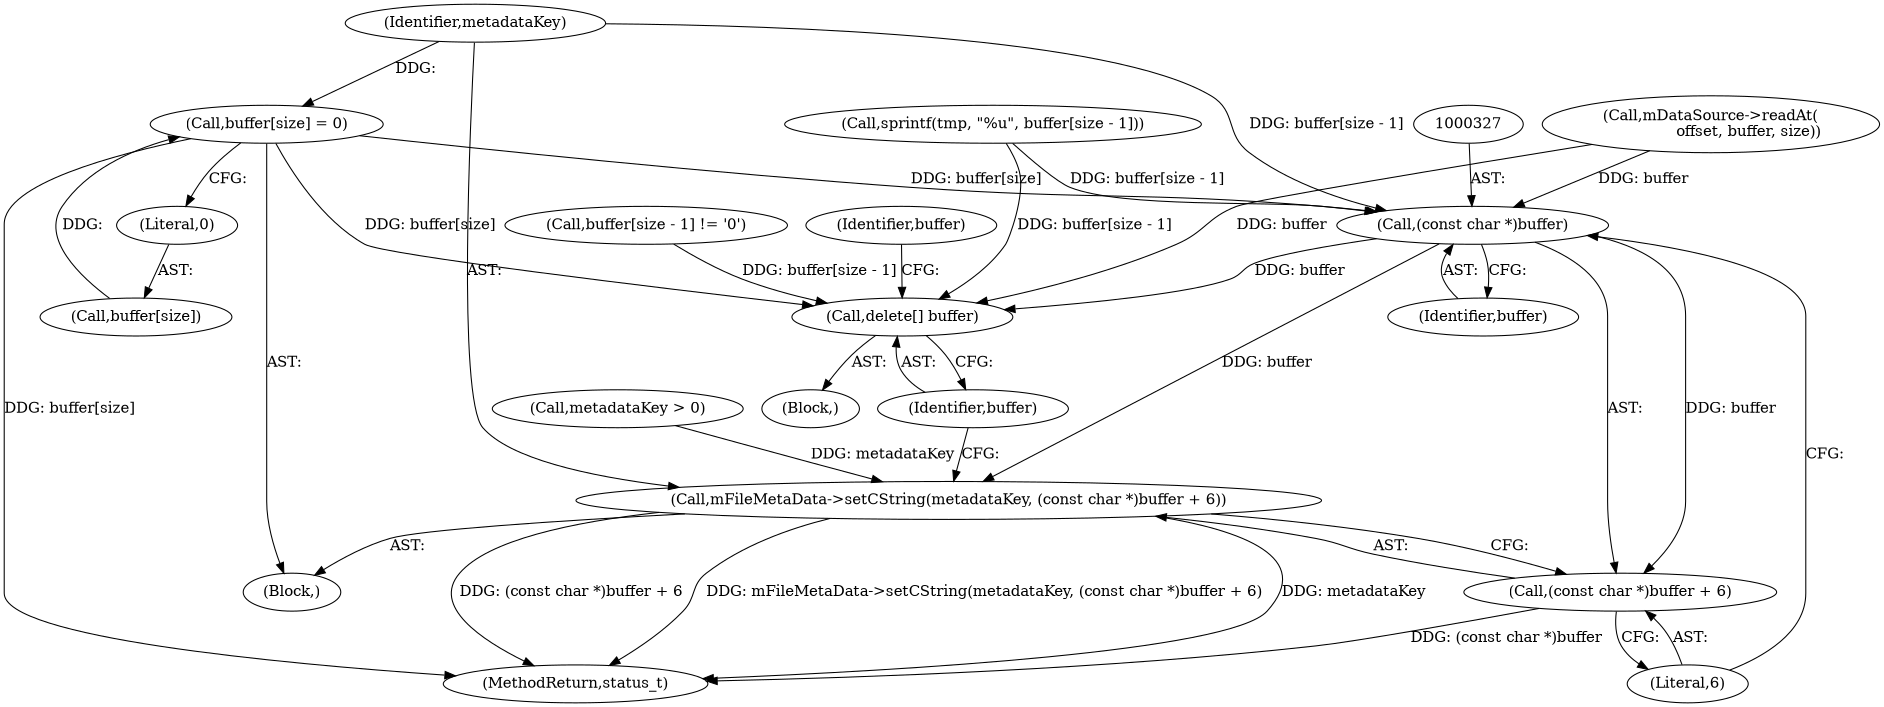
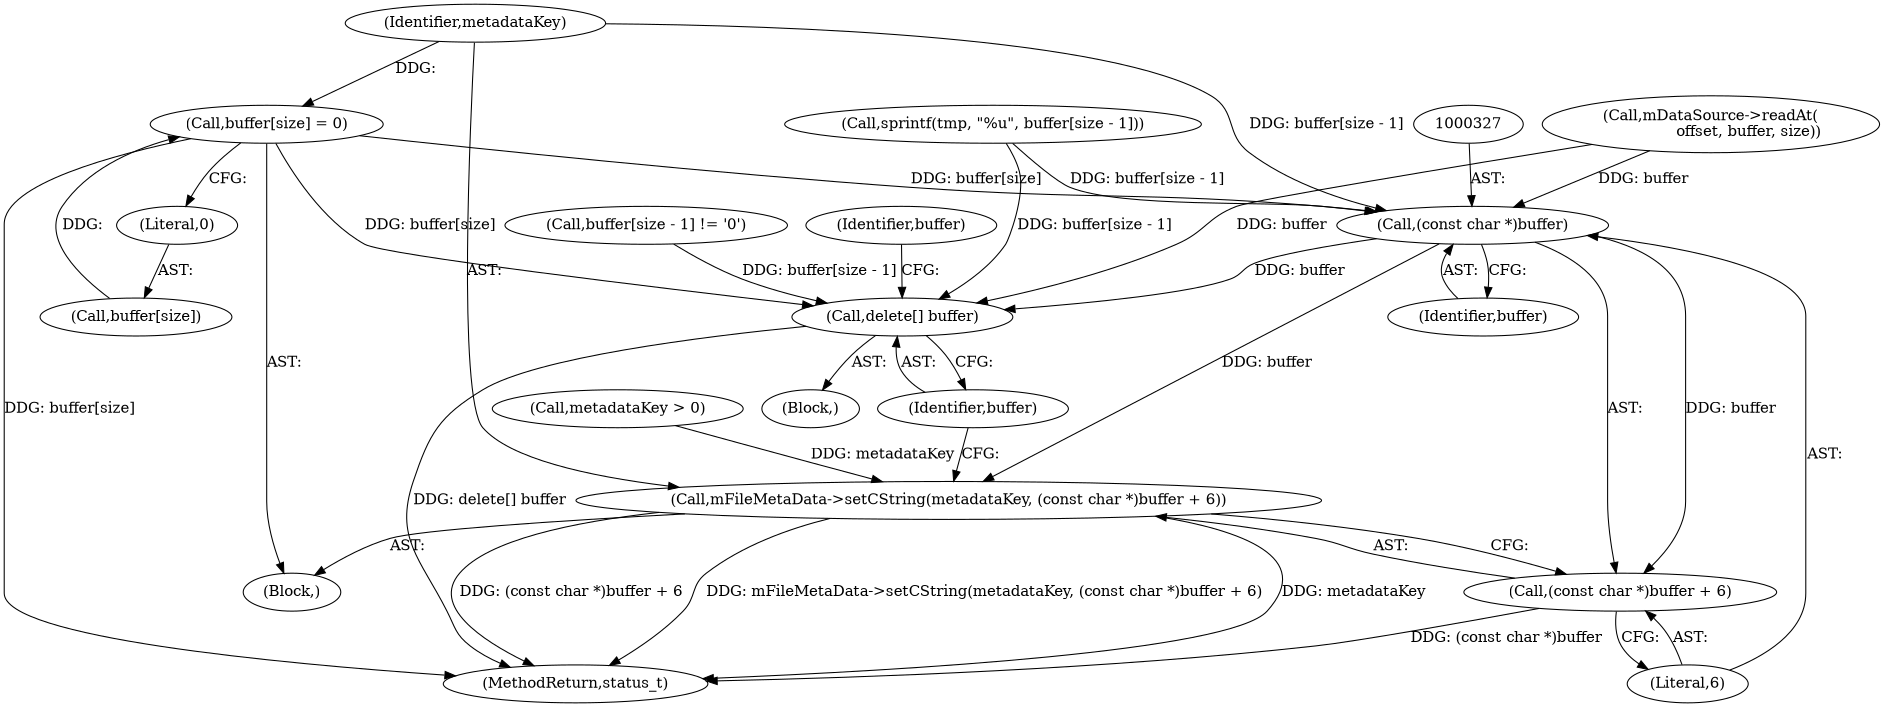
edge "(Call,delete[] buffer)" -> "(MethodReturn,status_t)": added, label "DDG: delete[] buffer"
edge "(Literal,6)" -> "(Call,(const char *)buffer)": label "CFG: " -> "AST: "
